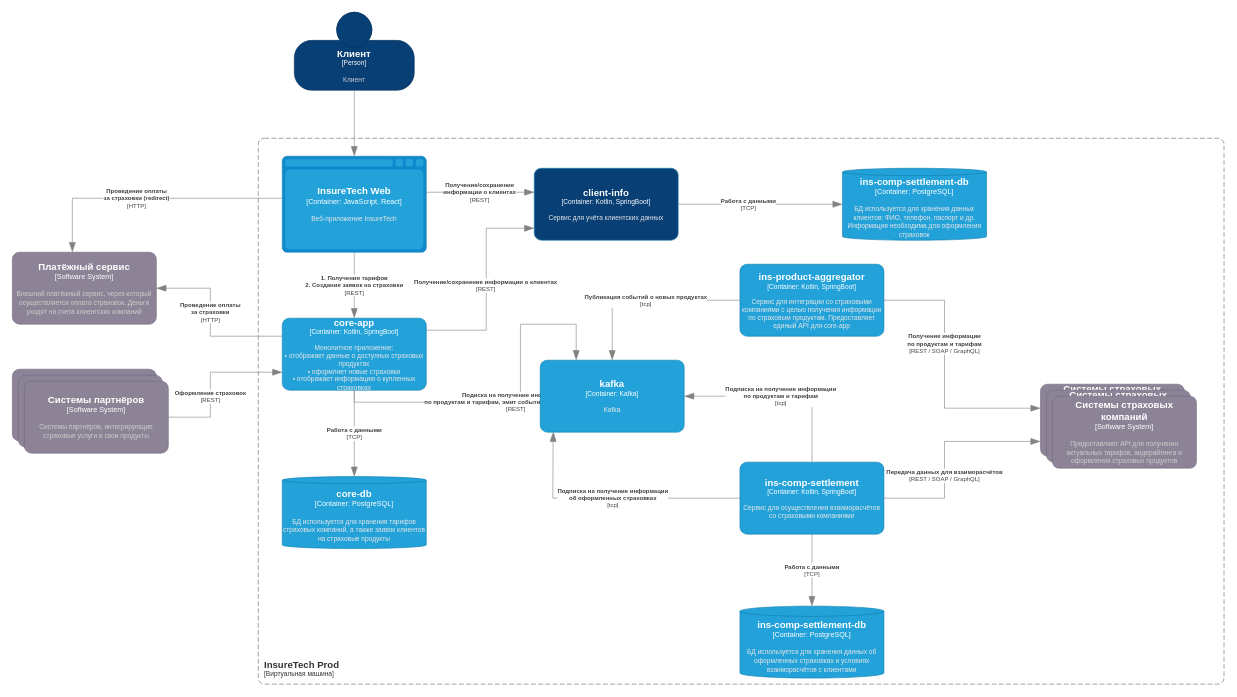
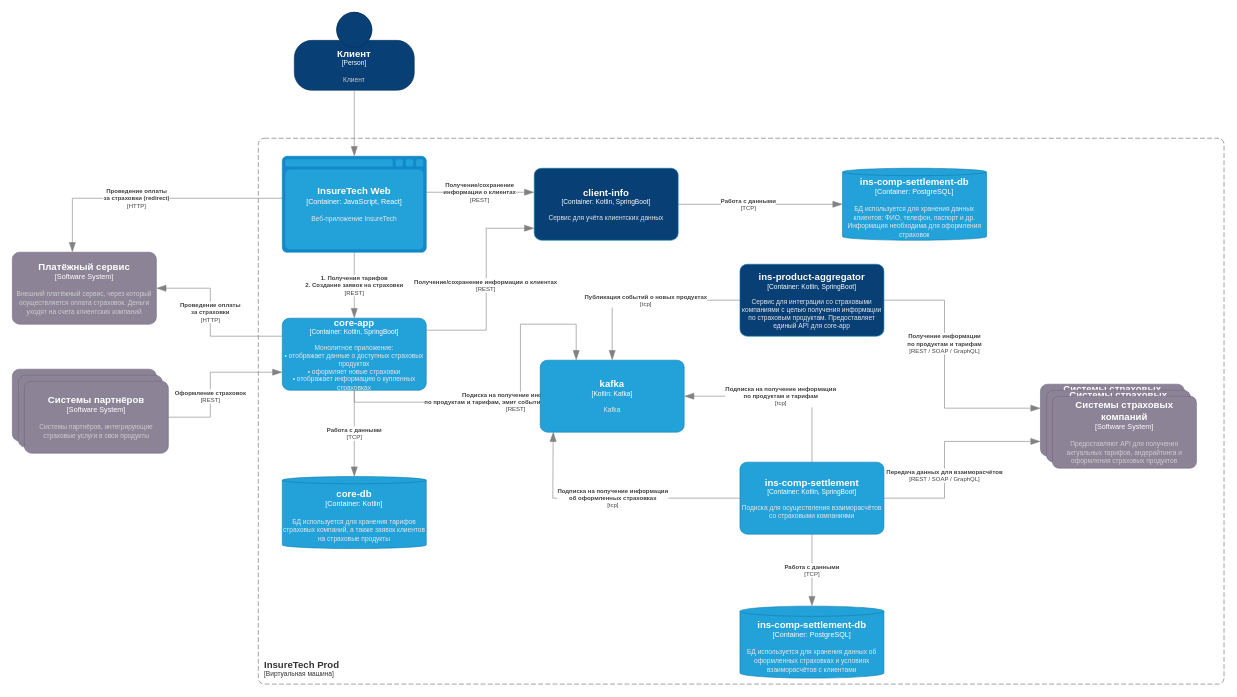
node "ins-product-aggregator [Container: Kotlin, SpringBoot] Сервис для интеграции со страховыми компаниями с целью получения информации по страховым продуктам. Предоставляет единый API для core-app": fillcolor #23a2d9 -> #083f75
node "kafka [Container: Kafka] Kafka": label "kafka [Container: Kafka] Kafka" -> "kafka [Kotlin: Kafka] Kafka"
node "ins-comp-settlement [Container: Kotlin, SpringBoot] Сервис для осуществления взаиморасчётов со страховыми компаниями": label "ins-comp-settlement [Container: Kotlin, SpringBoot] Сервис для осуществления взаиморасчётов со страховыми компаниями" -> "ins-comp-settlement [Container: Kotlin, SpringBoot] Подиска для осуществления взаиморасчётов со страховыми компаниями"
node "core-db [Container: PostgreSQL] БД используется для хранения тарифов страховых компаний, а также заявок клиентов на страховые продукты": label "core-db [Container: PostgreSQL] БД используется для хранения тарифов страховых компаний, а также заявок клиентов на страховые продукты" -> "core-db [Container: Kotlin] БД используется для хранения тарифов страховых компаний, а также заявок клиентов на страховые продукты"
